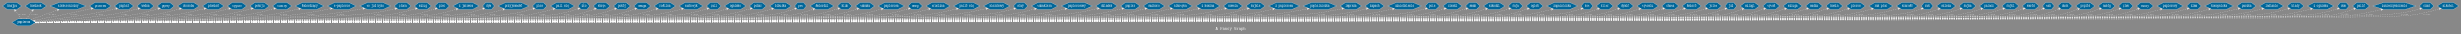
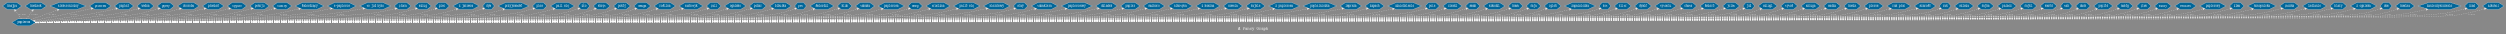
node "kawa": added
node "starzec": added
node "palić": label "palić" -> "komina"
